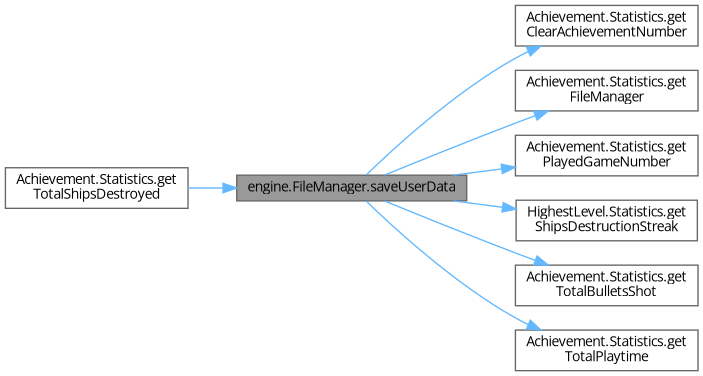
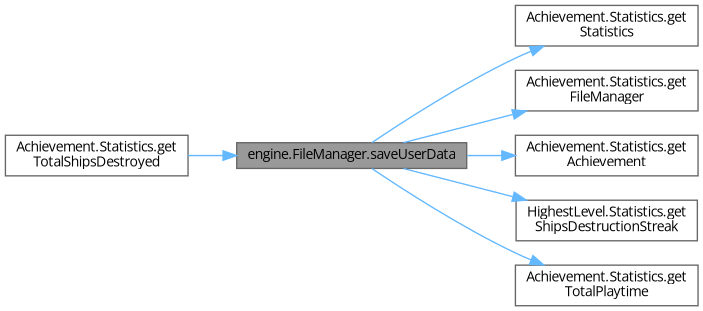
node "Achievement.Statistics.get ClearAchievementNumber": label "Achievement.Statistics.get ClearAchievementNumber" -> "Achievement.Statistics.get Statistics"
node "Achievement.Statistics.get PlayedGameNumber": label "Achievement.Statistics.get PlayedGameNumber" -> "Achievement.Statistics.get Achievement"
node "Achievement.Statistics.get TotalBulletsShot": removed
